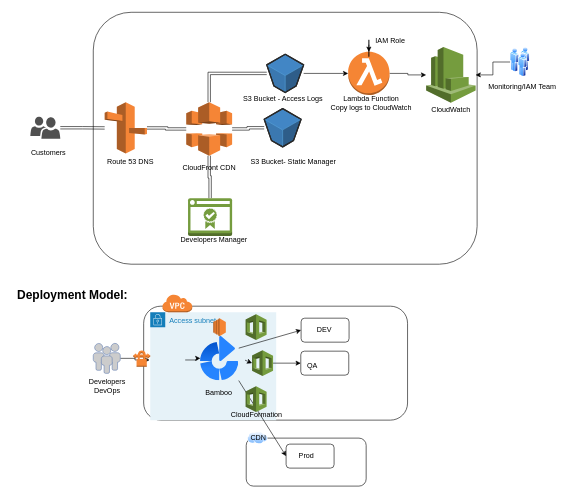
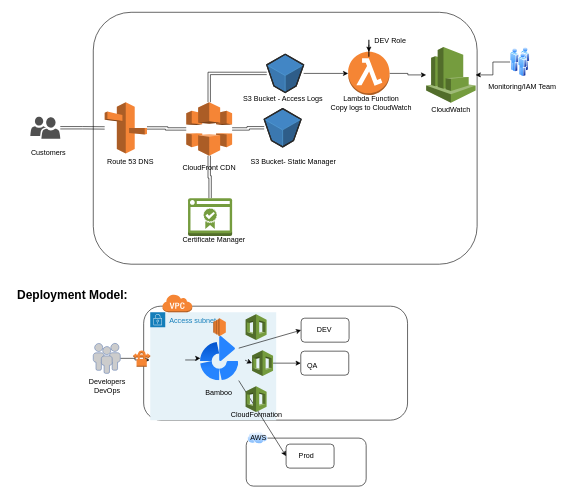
node "IAM Role": label "IAM Role" -> "DEV Role"
node "Developers Manager": label "Developers Manager" -> "Certificate Manager"
node "CDN": label "CDN" -> "AWS"
